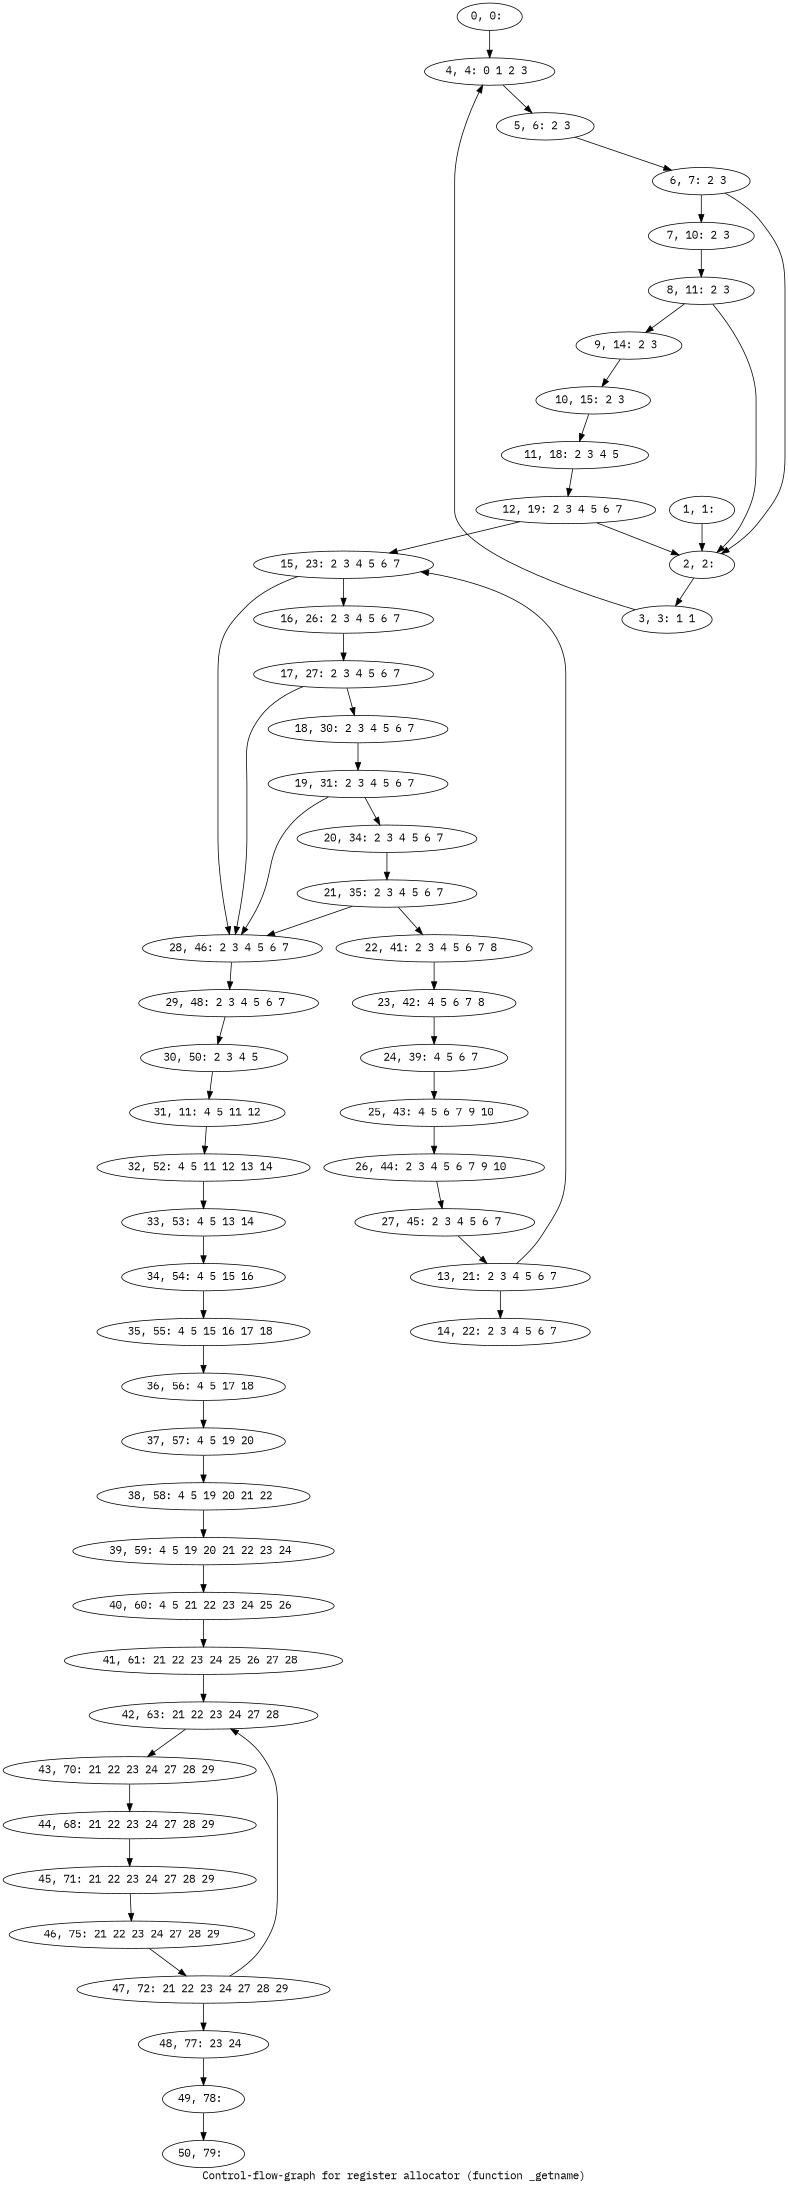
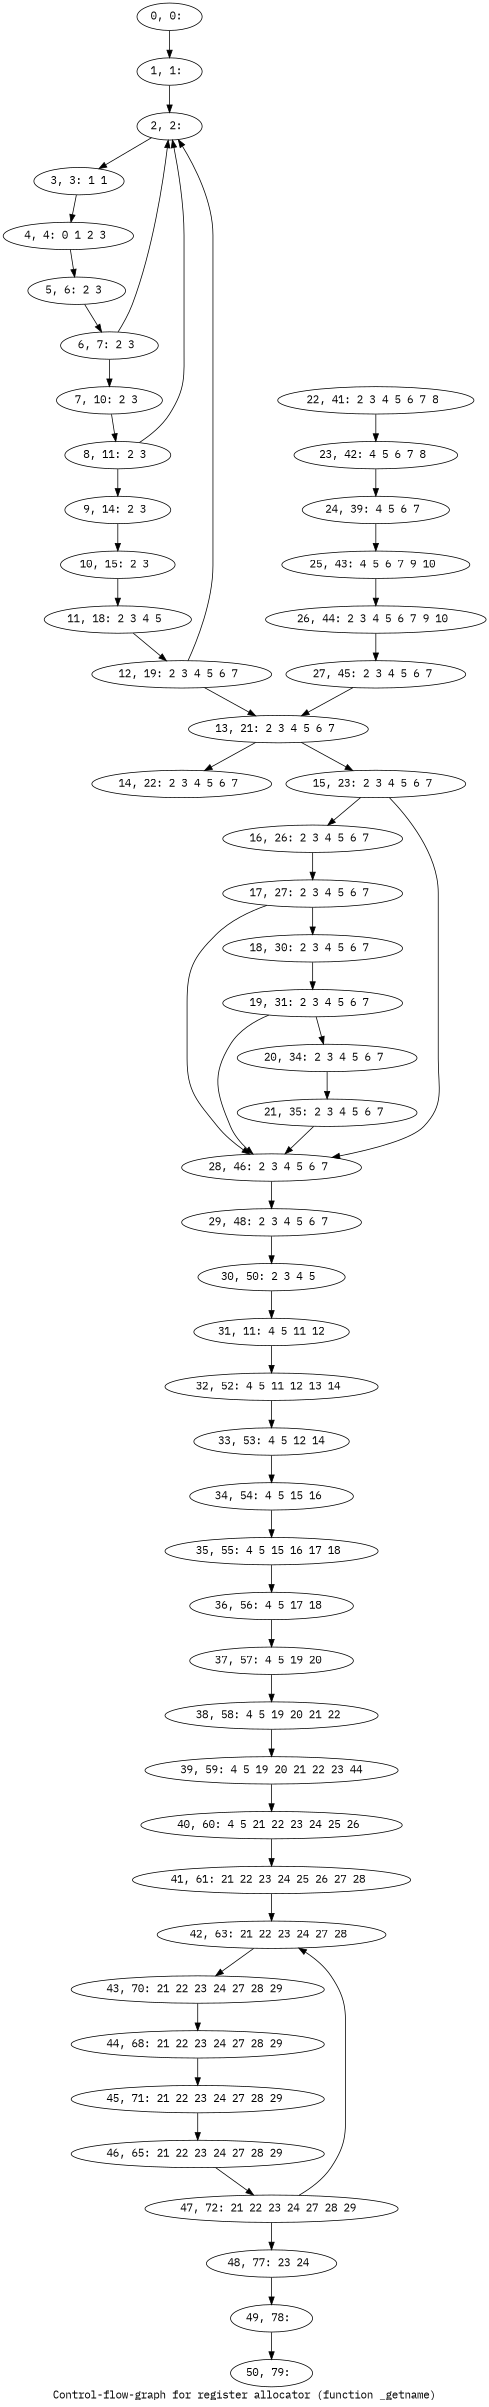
edge "0, 0:" -> "4, 4: 0 1 2 3": now "0, 0:" -> "1, 1:"
edge "12, 19: 2 3 4 5 6 7" -> "15, 23: 2 3 4 5 6 7": now "12, 19: 2 3 4 5 6 7" -> "13, 21: 2 3 4 5 6 7"
edge "21, 35: 2 3 4 5 6 7" -> "22, 41: 2 3 4 5 6 7 8": removed
node "33, 53: 4 5 13 14": label "33, 53: 4 5 13 14" -> "33, 53: 4 5 12 14"
node "39, 59: 4 5 19 20 21 22 23 24": label "39, 59: 4 5 19 20 21 22 23 24" -> "39, 59: 4 5 19 20 21 22 23 44"
node "46, 75: 21 22 23 24 27 28 29": label "46, 75: 21 22 23 24 27 28 29" -> "46, 65: 21 22 23 24 27 28 29"
